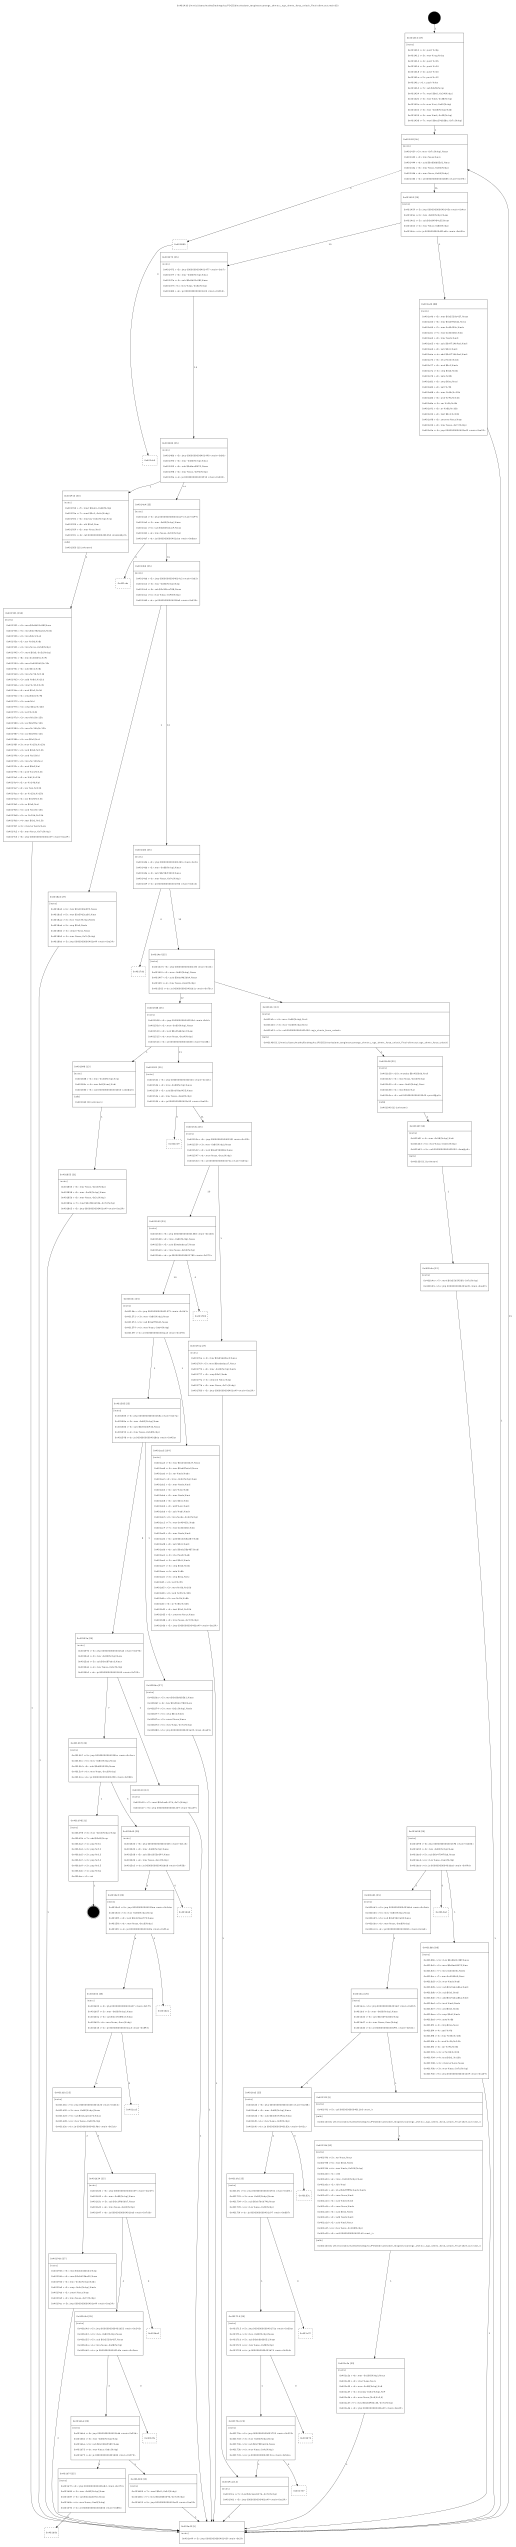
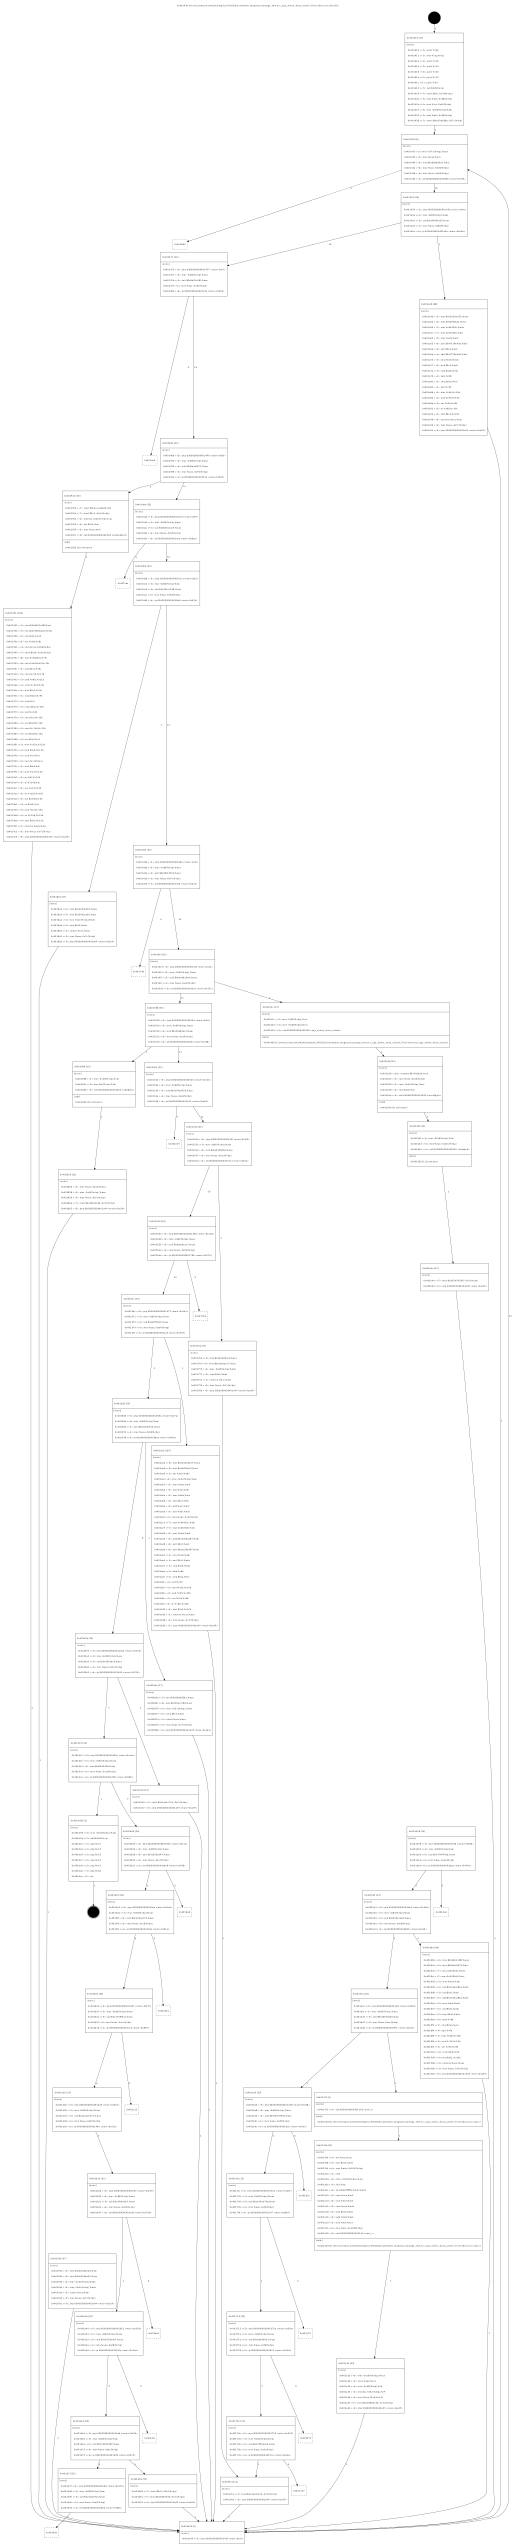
edge "0x401885" -> "0x401dc5": now "0x401472 [25]" -> "0x401dc5"
edge "0x401698 [25]" -> "0x4018bb [88]": now "0x4016b1 [25]" -> "0x4018bb [88]"
edge "0x40161b [25]" -> "0x4019d6 [27]": removed, label "2"
